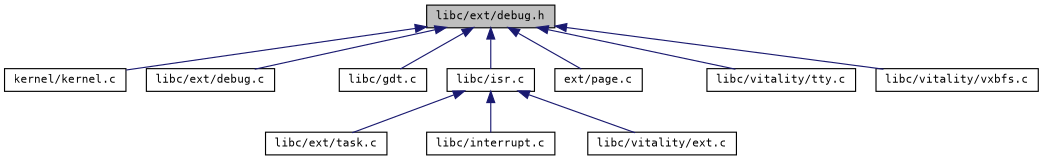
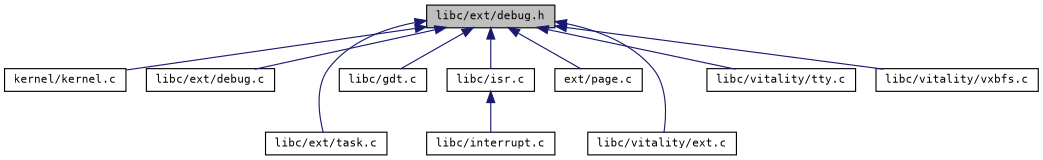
edge "libc/ext/task.c" -> "libc/isr.c": now "libc/ext/task.c" -> "libc/ext/debug.h"
edge "libc/vitality/ext.c" -> "libc/isr.c": now "libc/vitality/ext.c" -> "libc/ext/debug.h"
